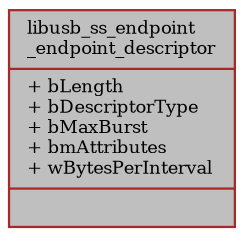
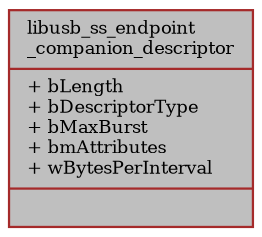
node "libusb_ss_endpoint": text "_endpoint_descriptor" -> "_companion_descriptor"
